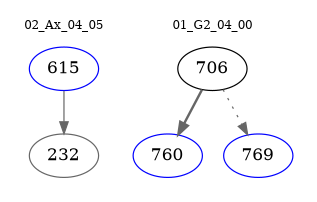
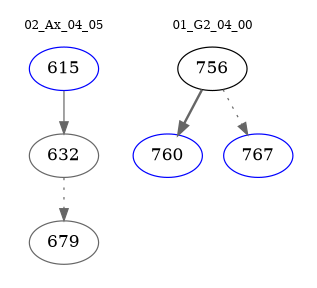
node "706": label "706" -> "756"
node "232": label "232" -> "632"
node "769": label "769" -> "767"
node "679": added
